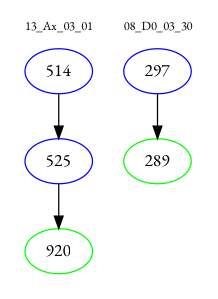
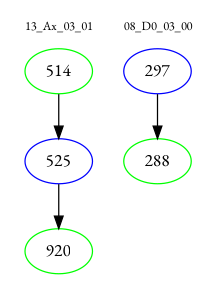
cluster "08_D0_03_30": label "08_D0_03_30" -> "08_D0_03_00"
node "514": color blue -> green
node "289": label "289" -> "288"
